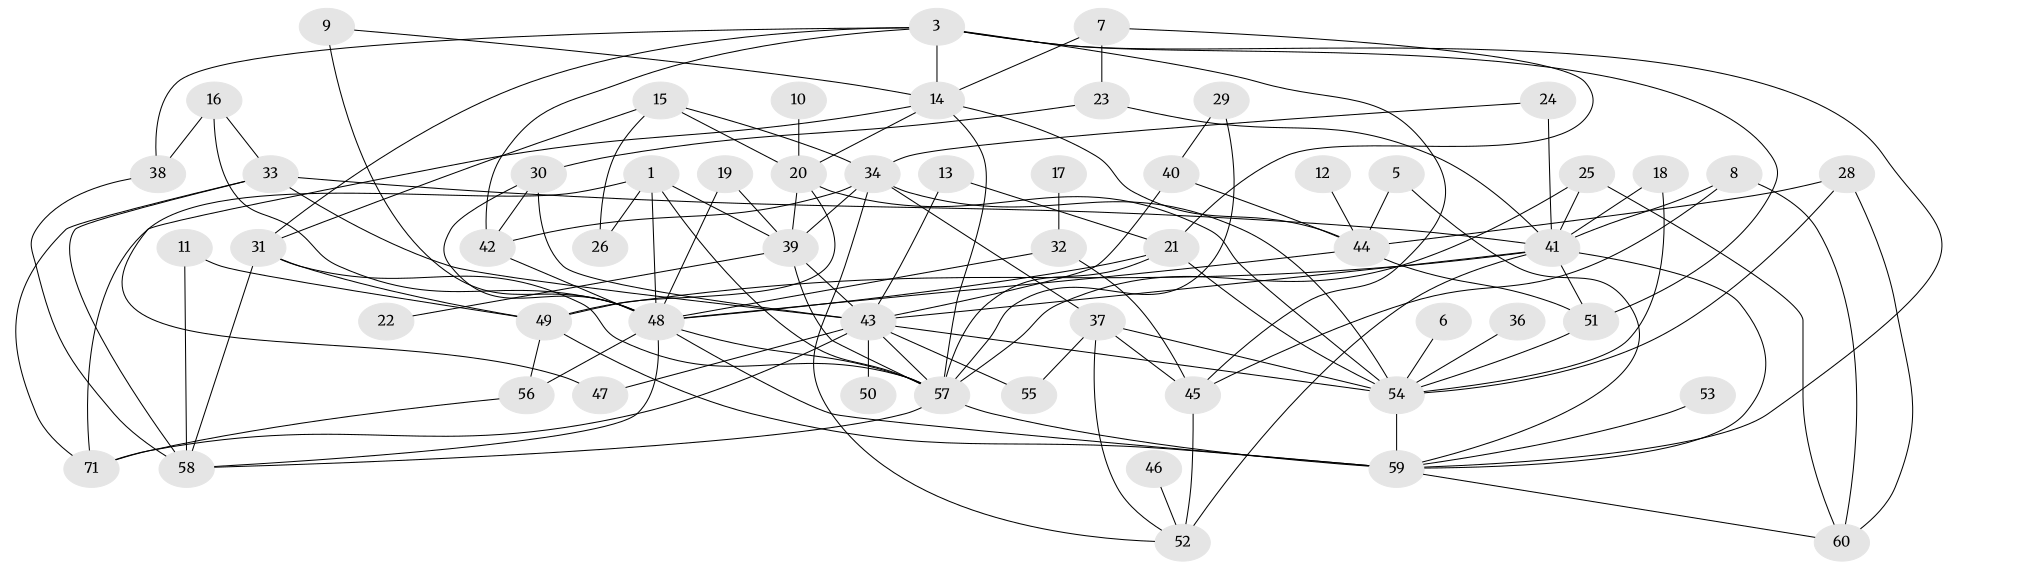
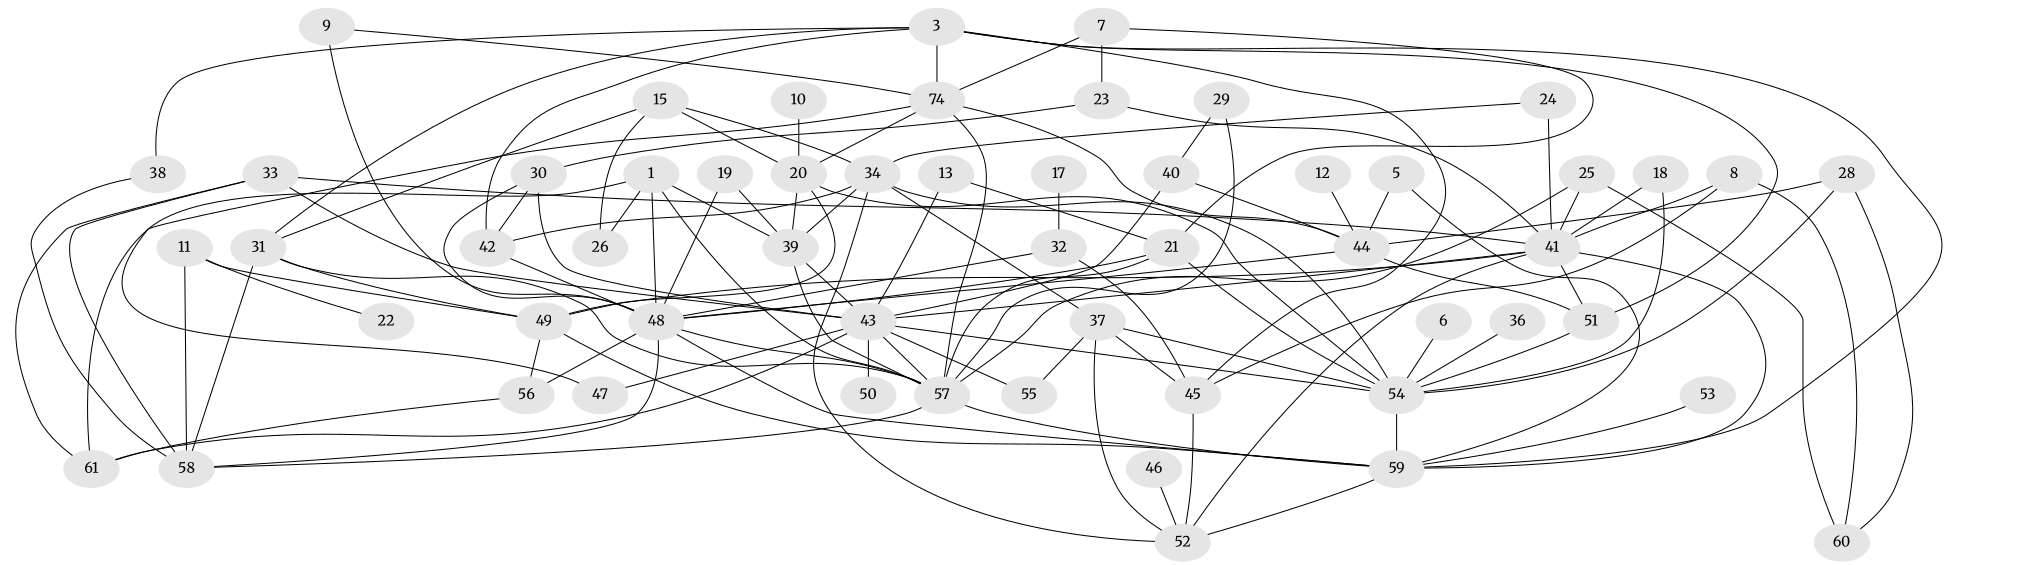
node "16": removed
node "14": label "14" -> "74"
edge "39" -- "22": now "11" -- "22"
node "71": label "71" -> "61"
edge "59" -- "60": now "59" -- "52"
